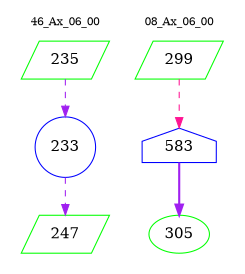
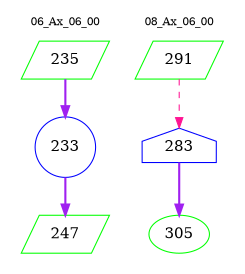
cluster "46_Ax_06_00": label "46_Ax_06_00" -> "06_Ax_06_00"
node "299": label "299" -> "291"
edge "235" -> "233": style dashed -> bold
node "583": label "583" -> "283"
edge "233" -> "247": style dashed -> bold
